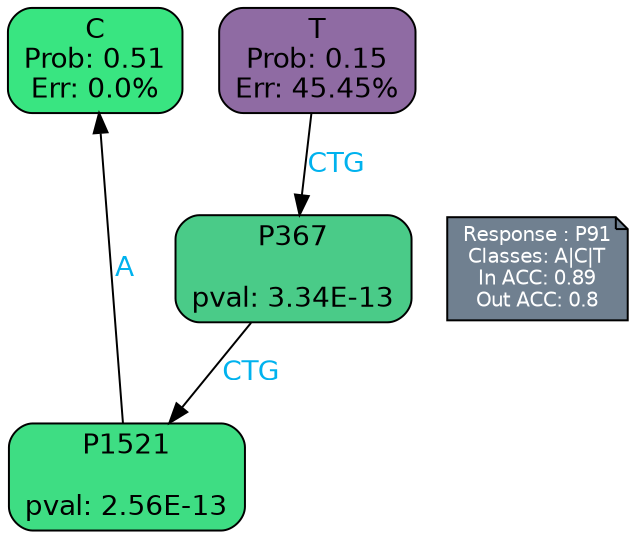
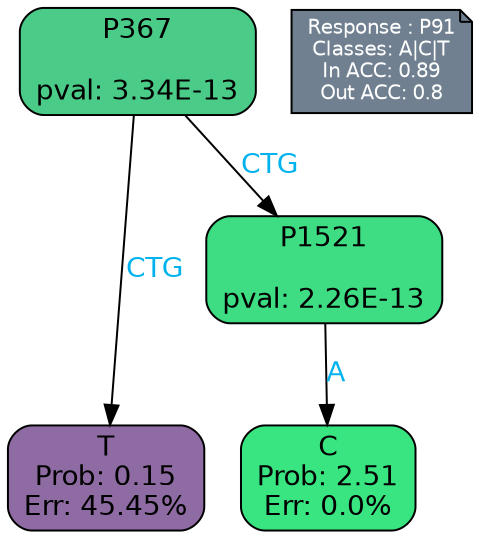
node "C Prob: 0.51 Err: 0.0%": label "C Prob: 0.51 Err: 0.0%" -> "C Prob: 2.51 Err: 0.0%"
edge "T Prob: 0.15 Err: 45.45%" -> "P367 pval: 3.34E-13": reversed
node "P1521 pval: 2.56E-13": label "P1521 pval: 2.56E-13" -> "P1521 pval: 2.26E-13"
